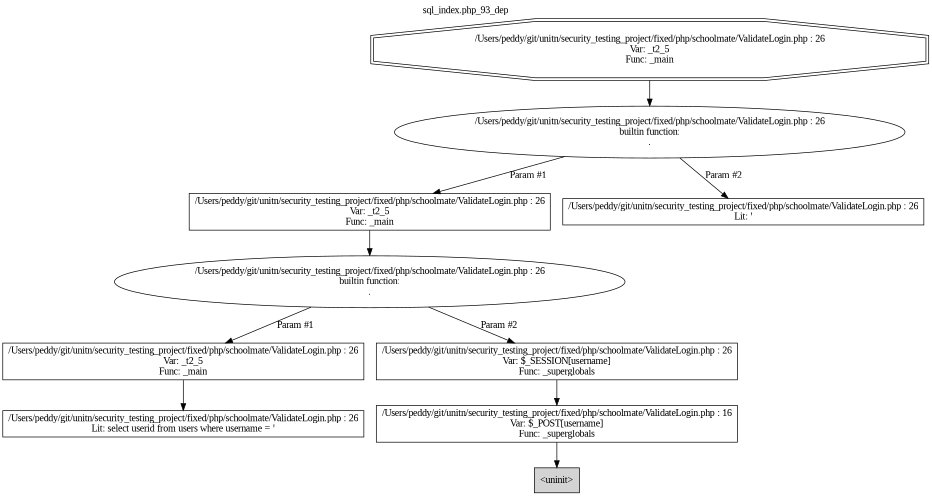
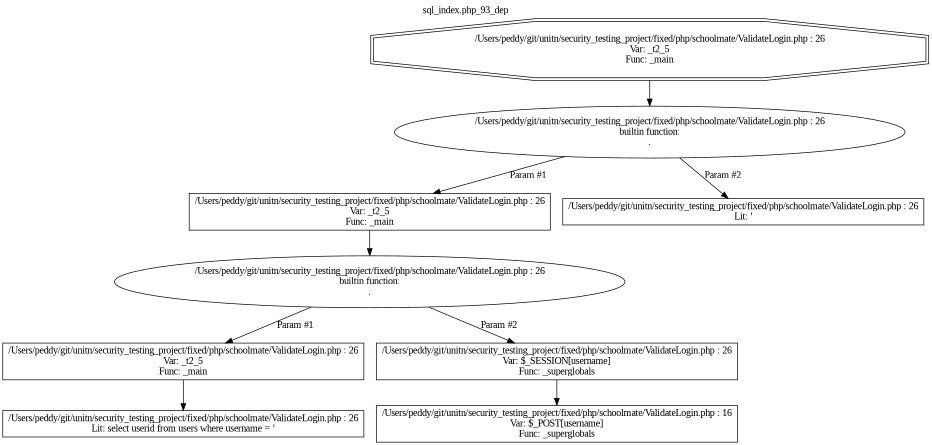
node "<uninit>": removed
